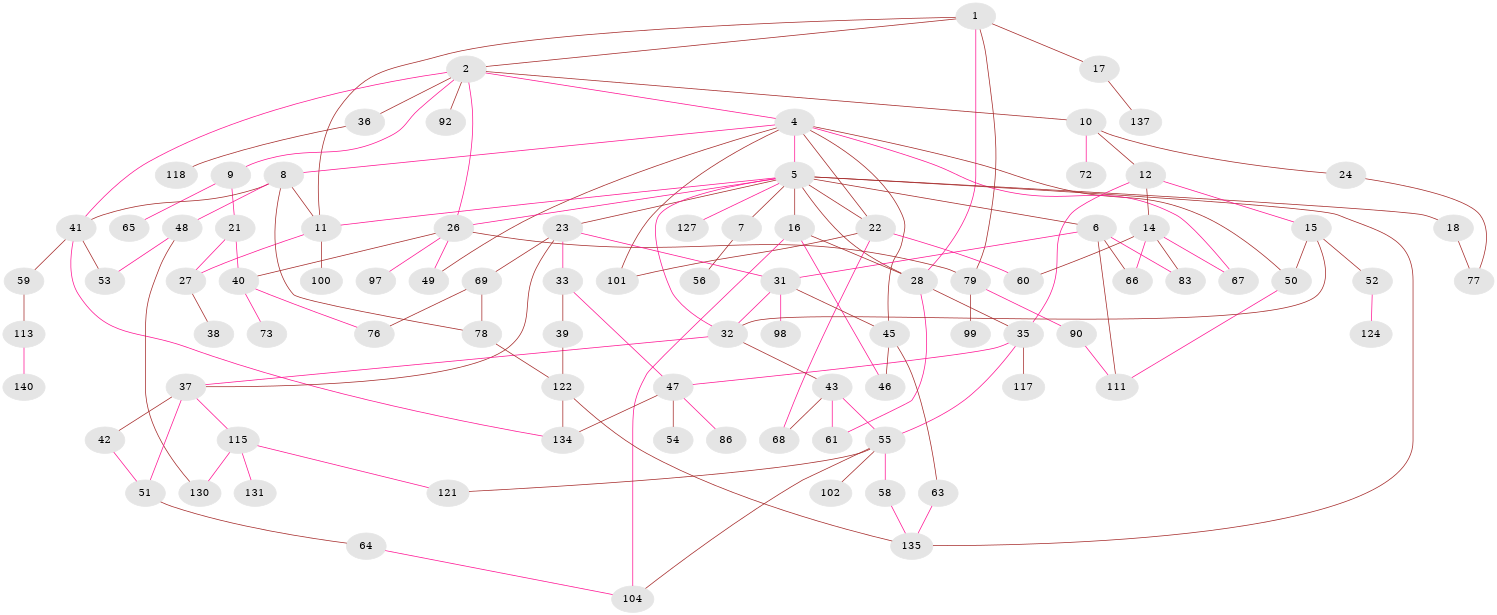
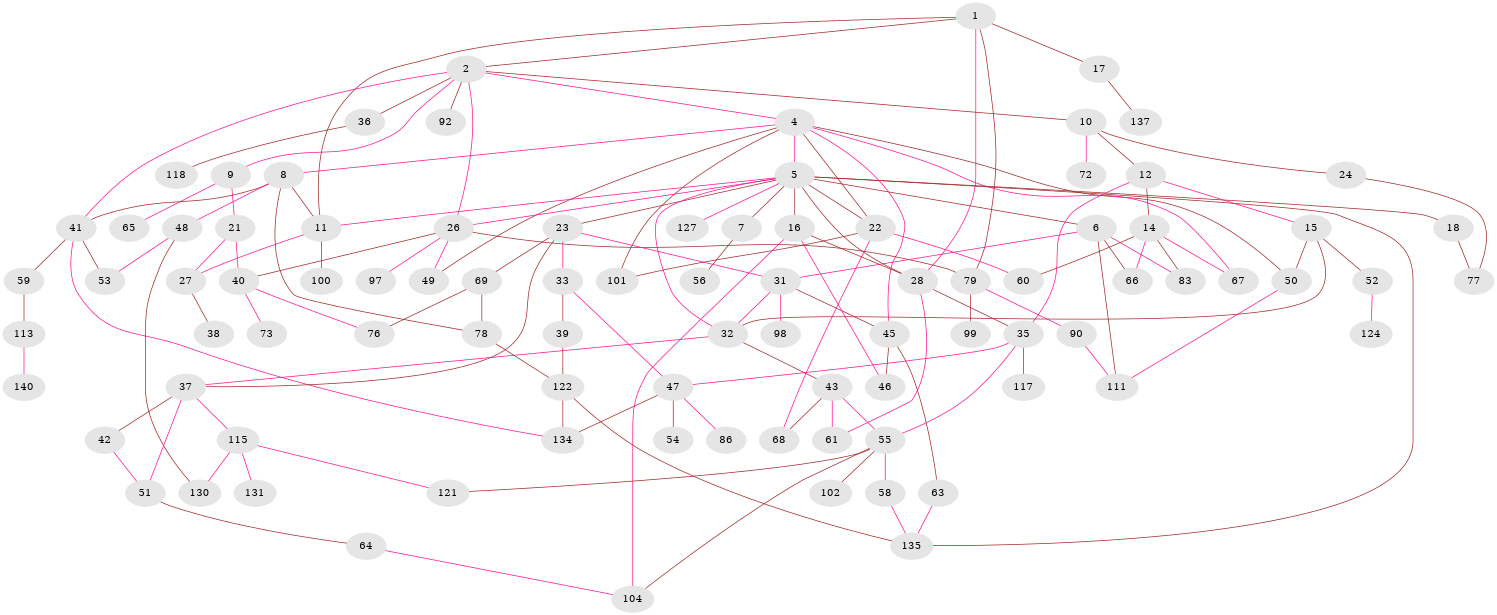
edge "4" -- "45": color brown -> deeppink
